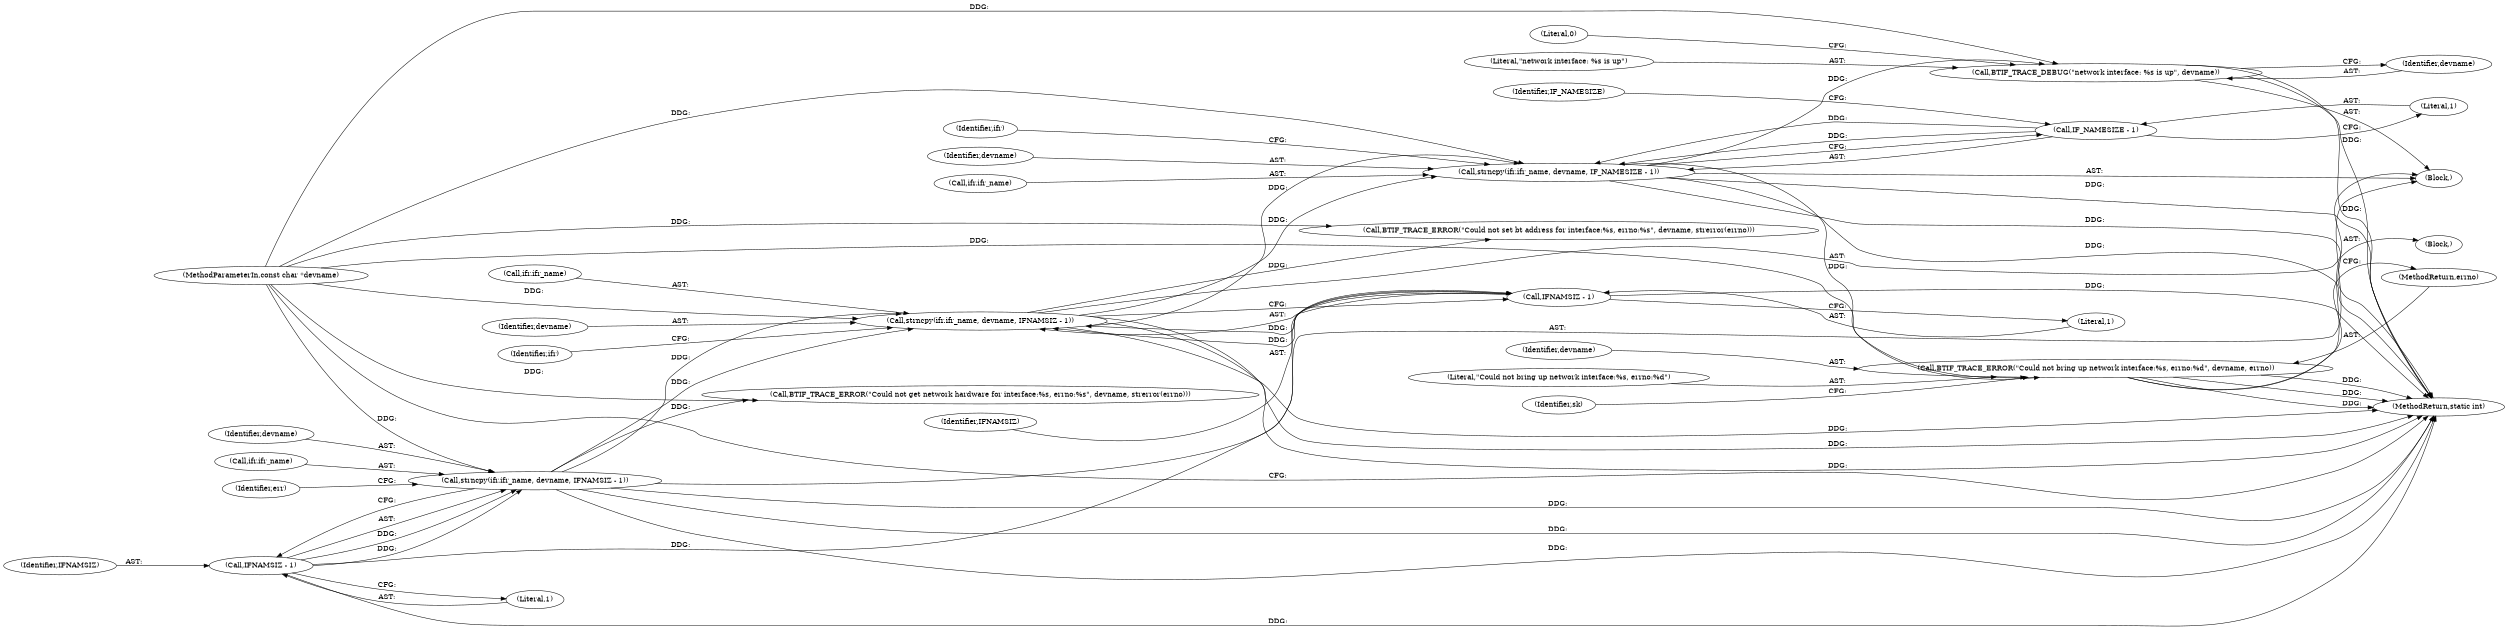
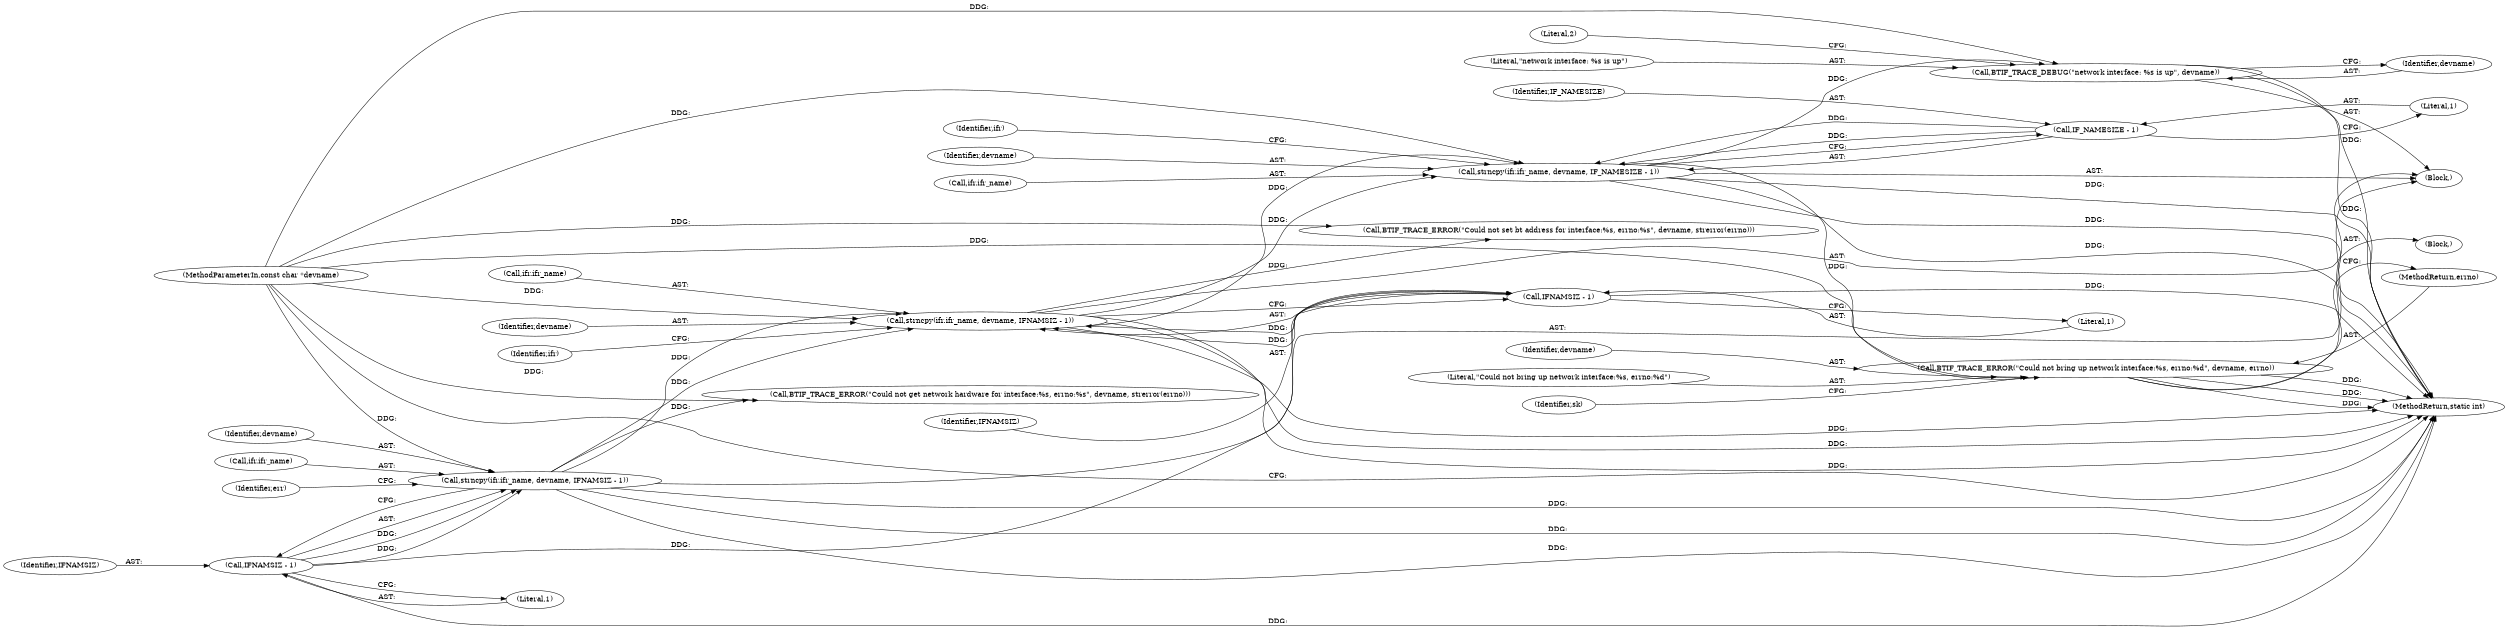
node "(Literal,0)": label "(Literal,0)" -> "(Literal,2)"
edge "(Identifier,IF_NAMESIZE)" -> "(Call,IF_NAMESIZE - 1)": label "CFG: " -> "AST: "
